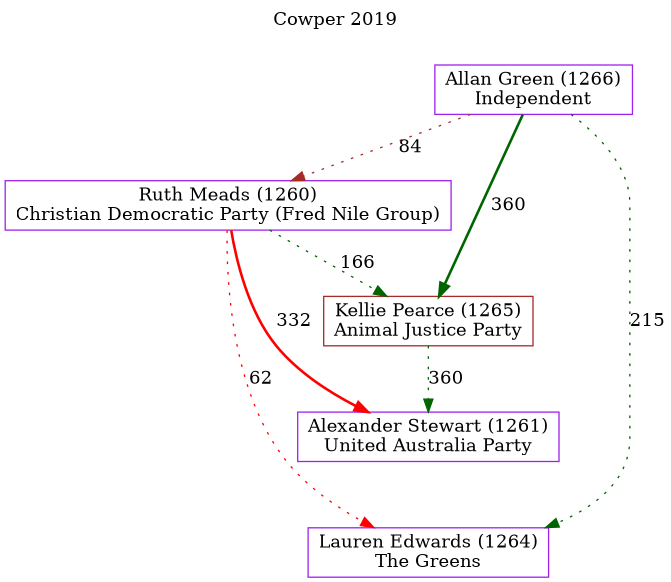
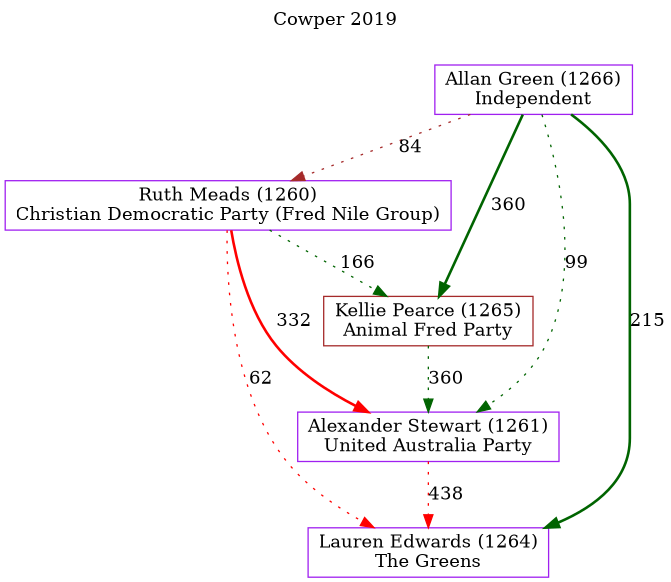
edge "Allan Green (1266) Independent" -> "Alexander Stewart (1261) United Australia Party": added, label "99"
node "Kellie Pearce (1265) Animal Justice Party": label "Kellie Pearce (1265) Animal Justice Party" -> "Kellie Pearce (1265) Animal Fred Party"
edge "Allan Green (1266) Independent" -> "Lauren Edwards (1264) The Greens": style dotted -> bold
edge "Alexander Stewart (1261) United Australia Party" -> "Lauren Edwards (1264) The Greens": added, label "438"
